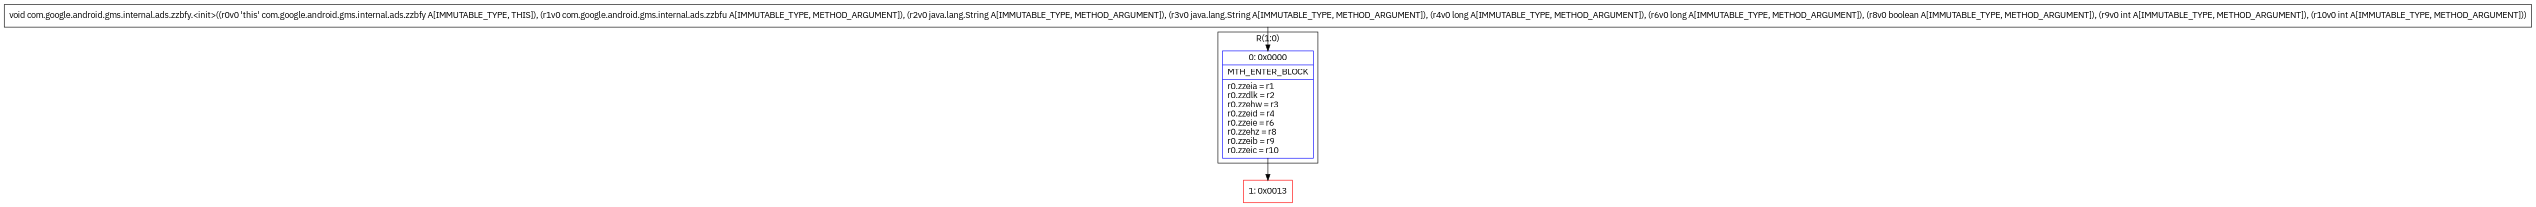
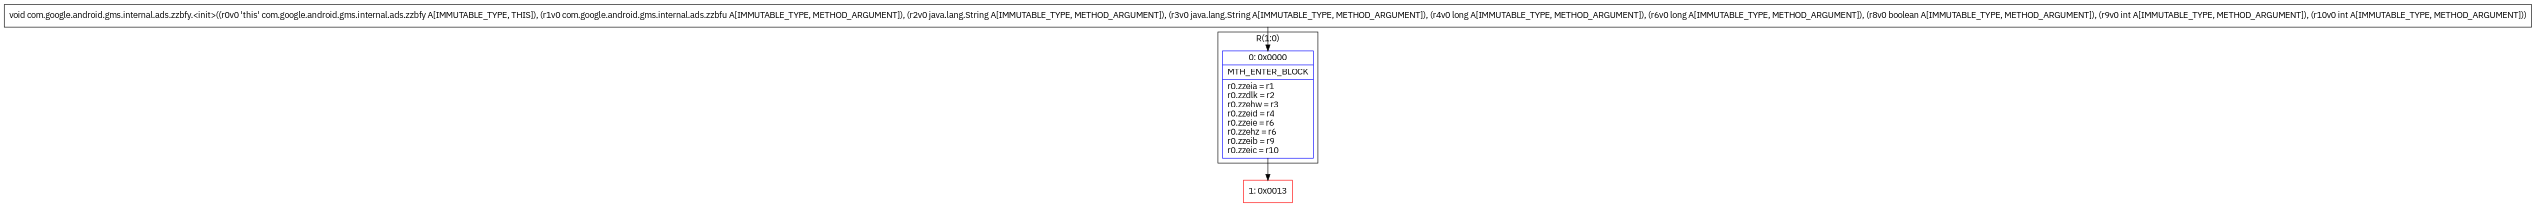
node "0: 0x0000": text "r0.zzehz = r8" -> "r0.zzehz = r6"
